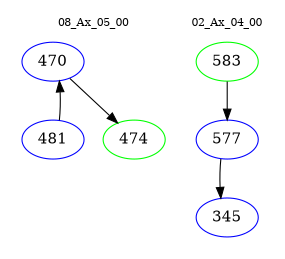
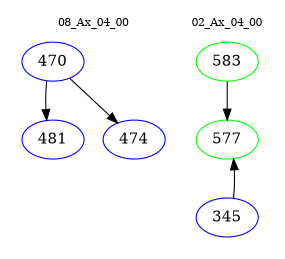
cluster "08_Ax_05_00": label "08_Ax_05_00" -> "08_Ax_04_00"
edge "481" -> "470": reversed
node "474": color green -> blue
node "577": color blue -> green
edge "577" -> "345": reversed
